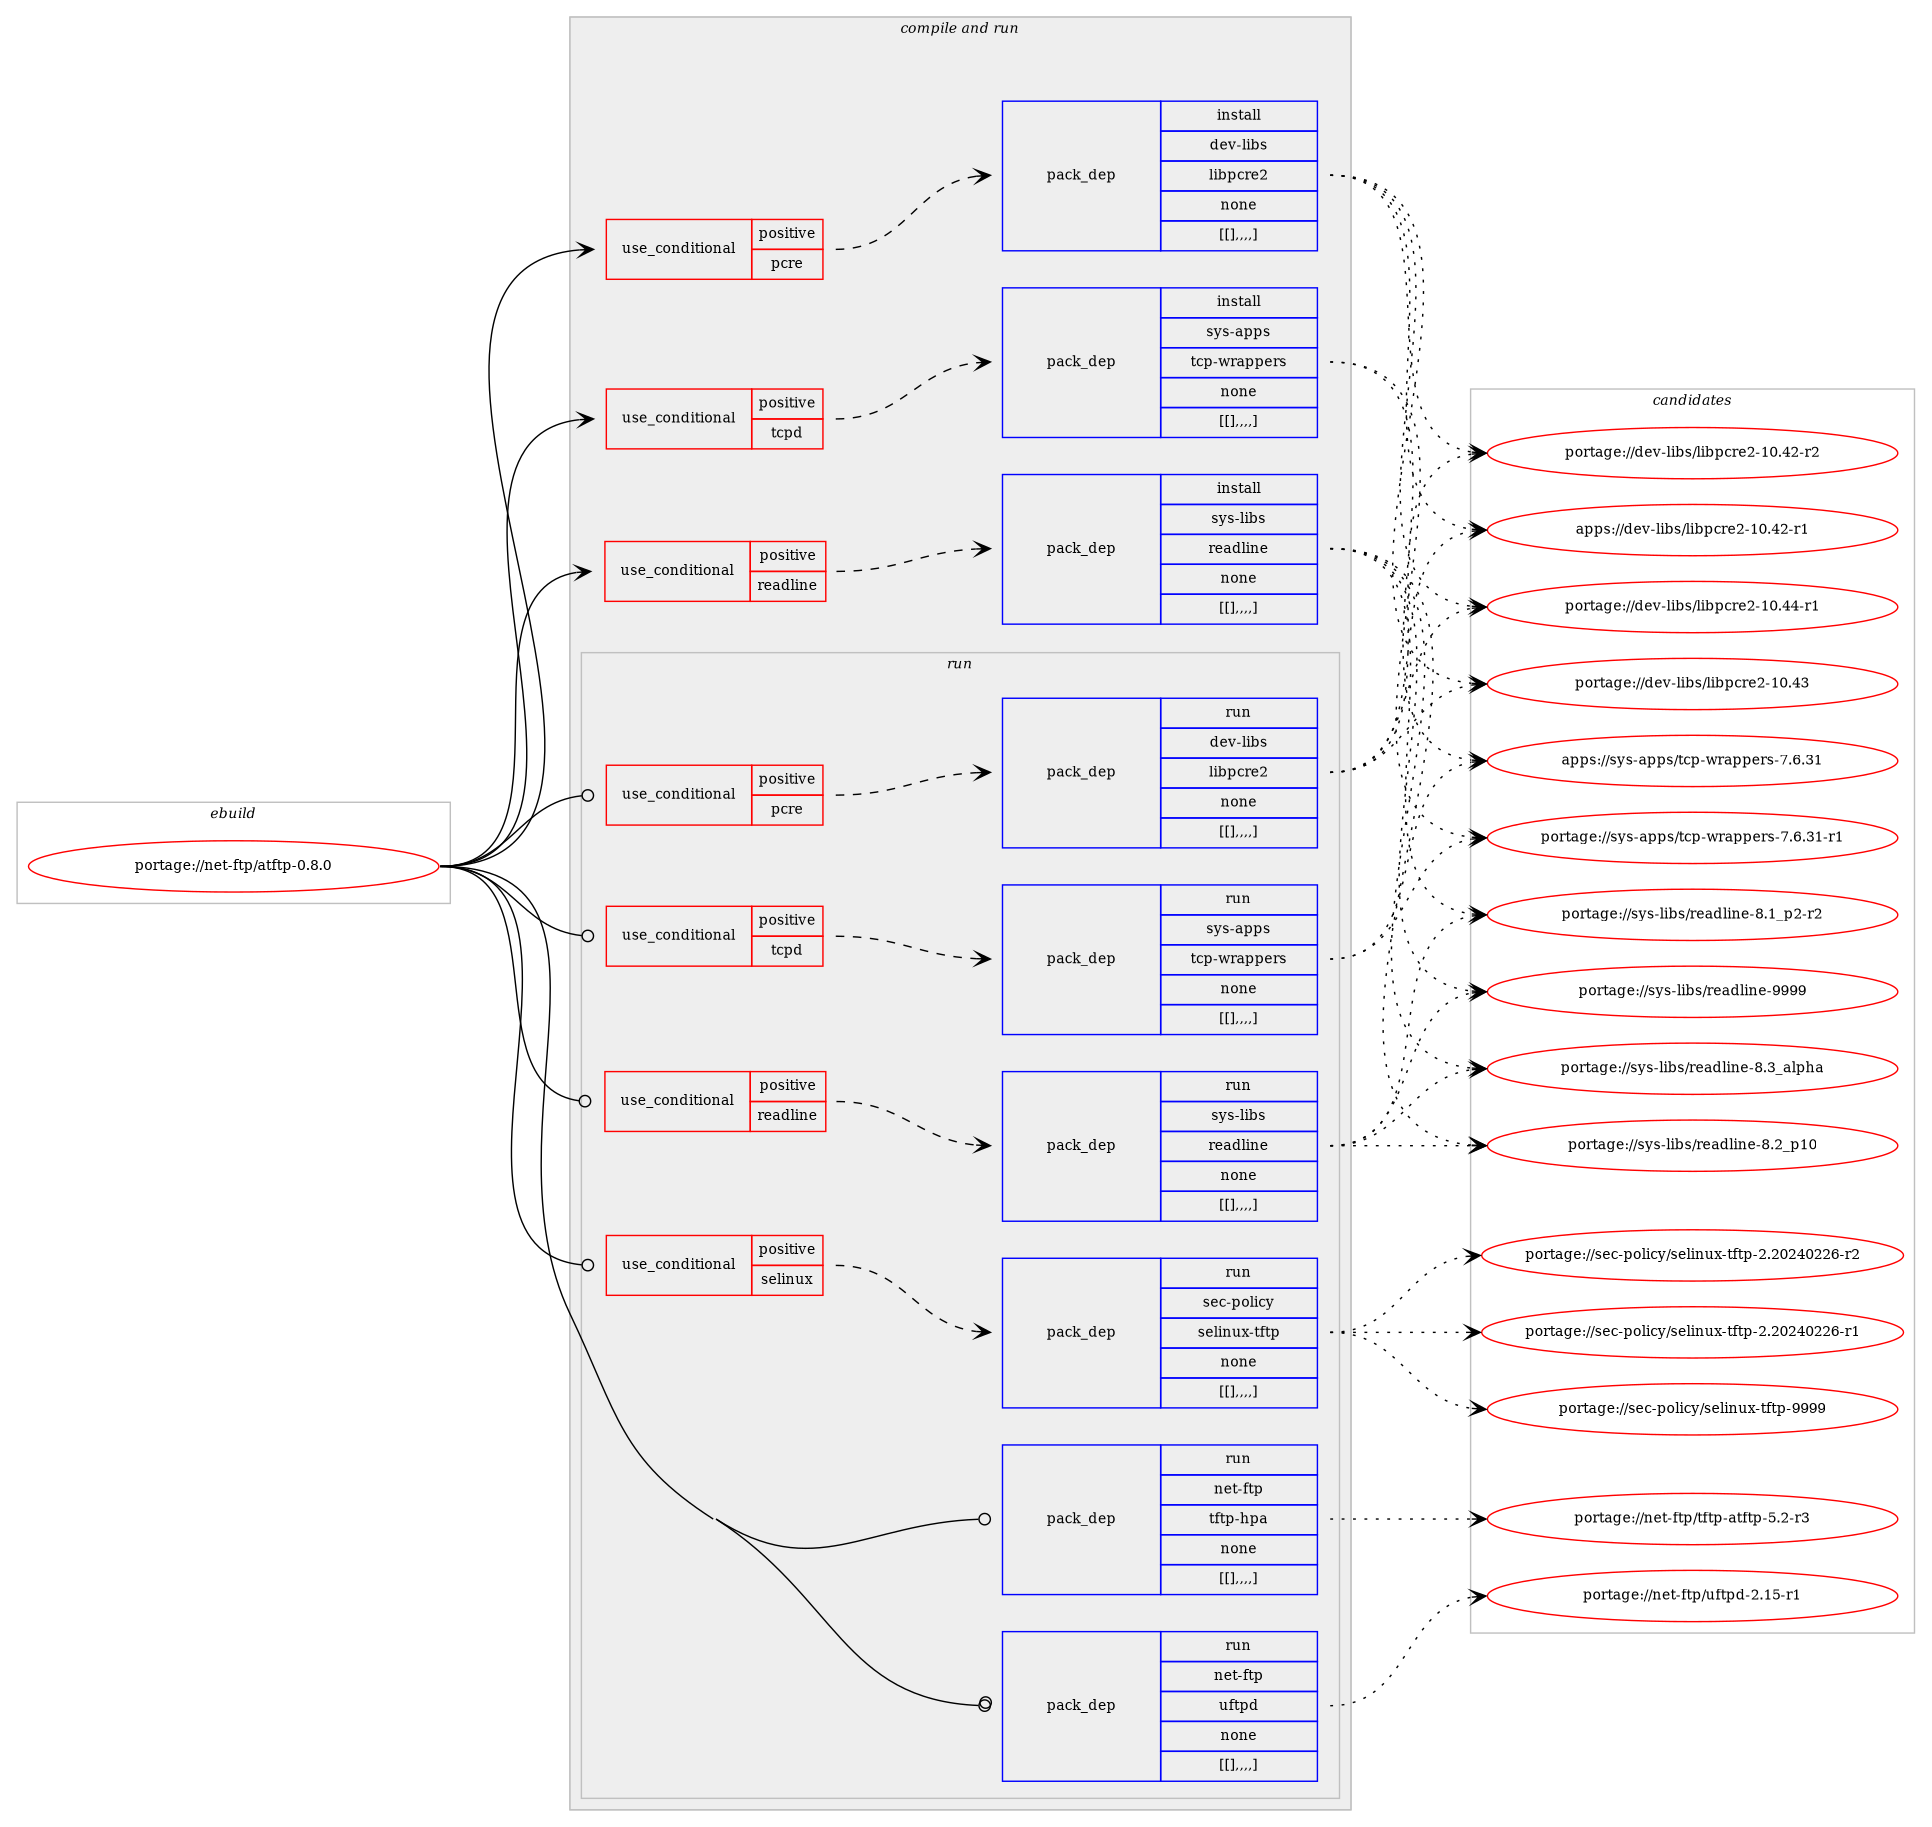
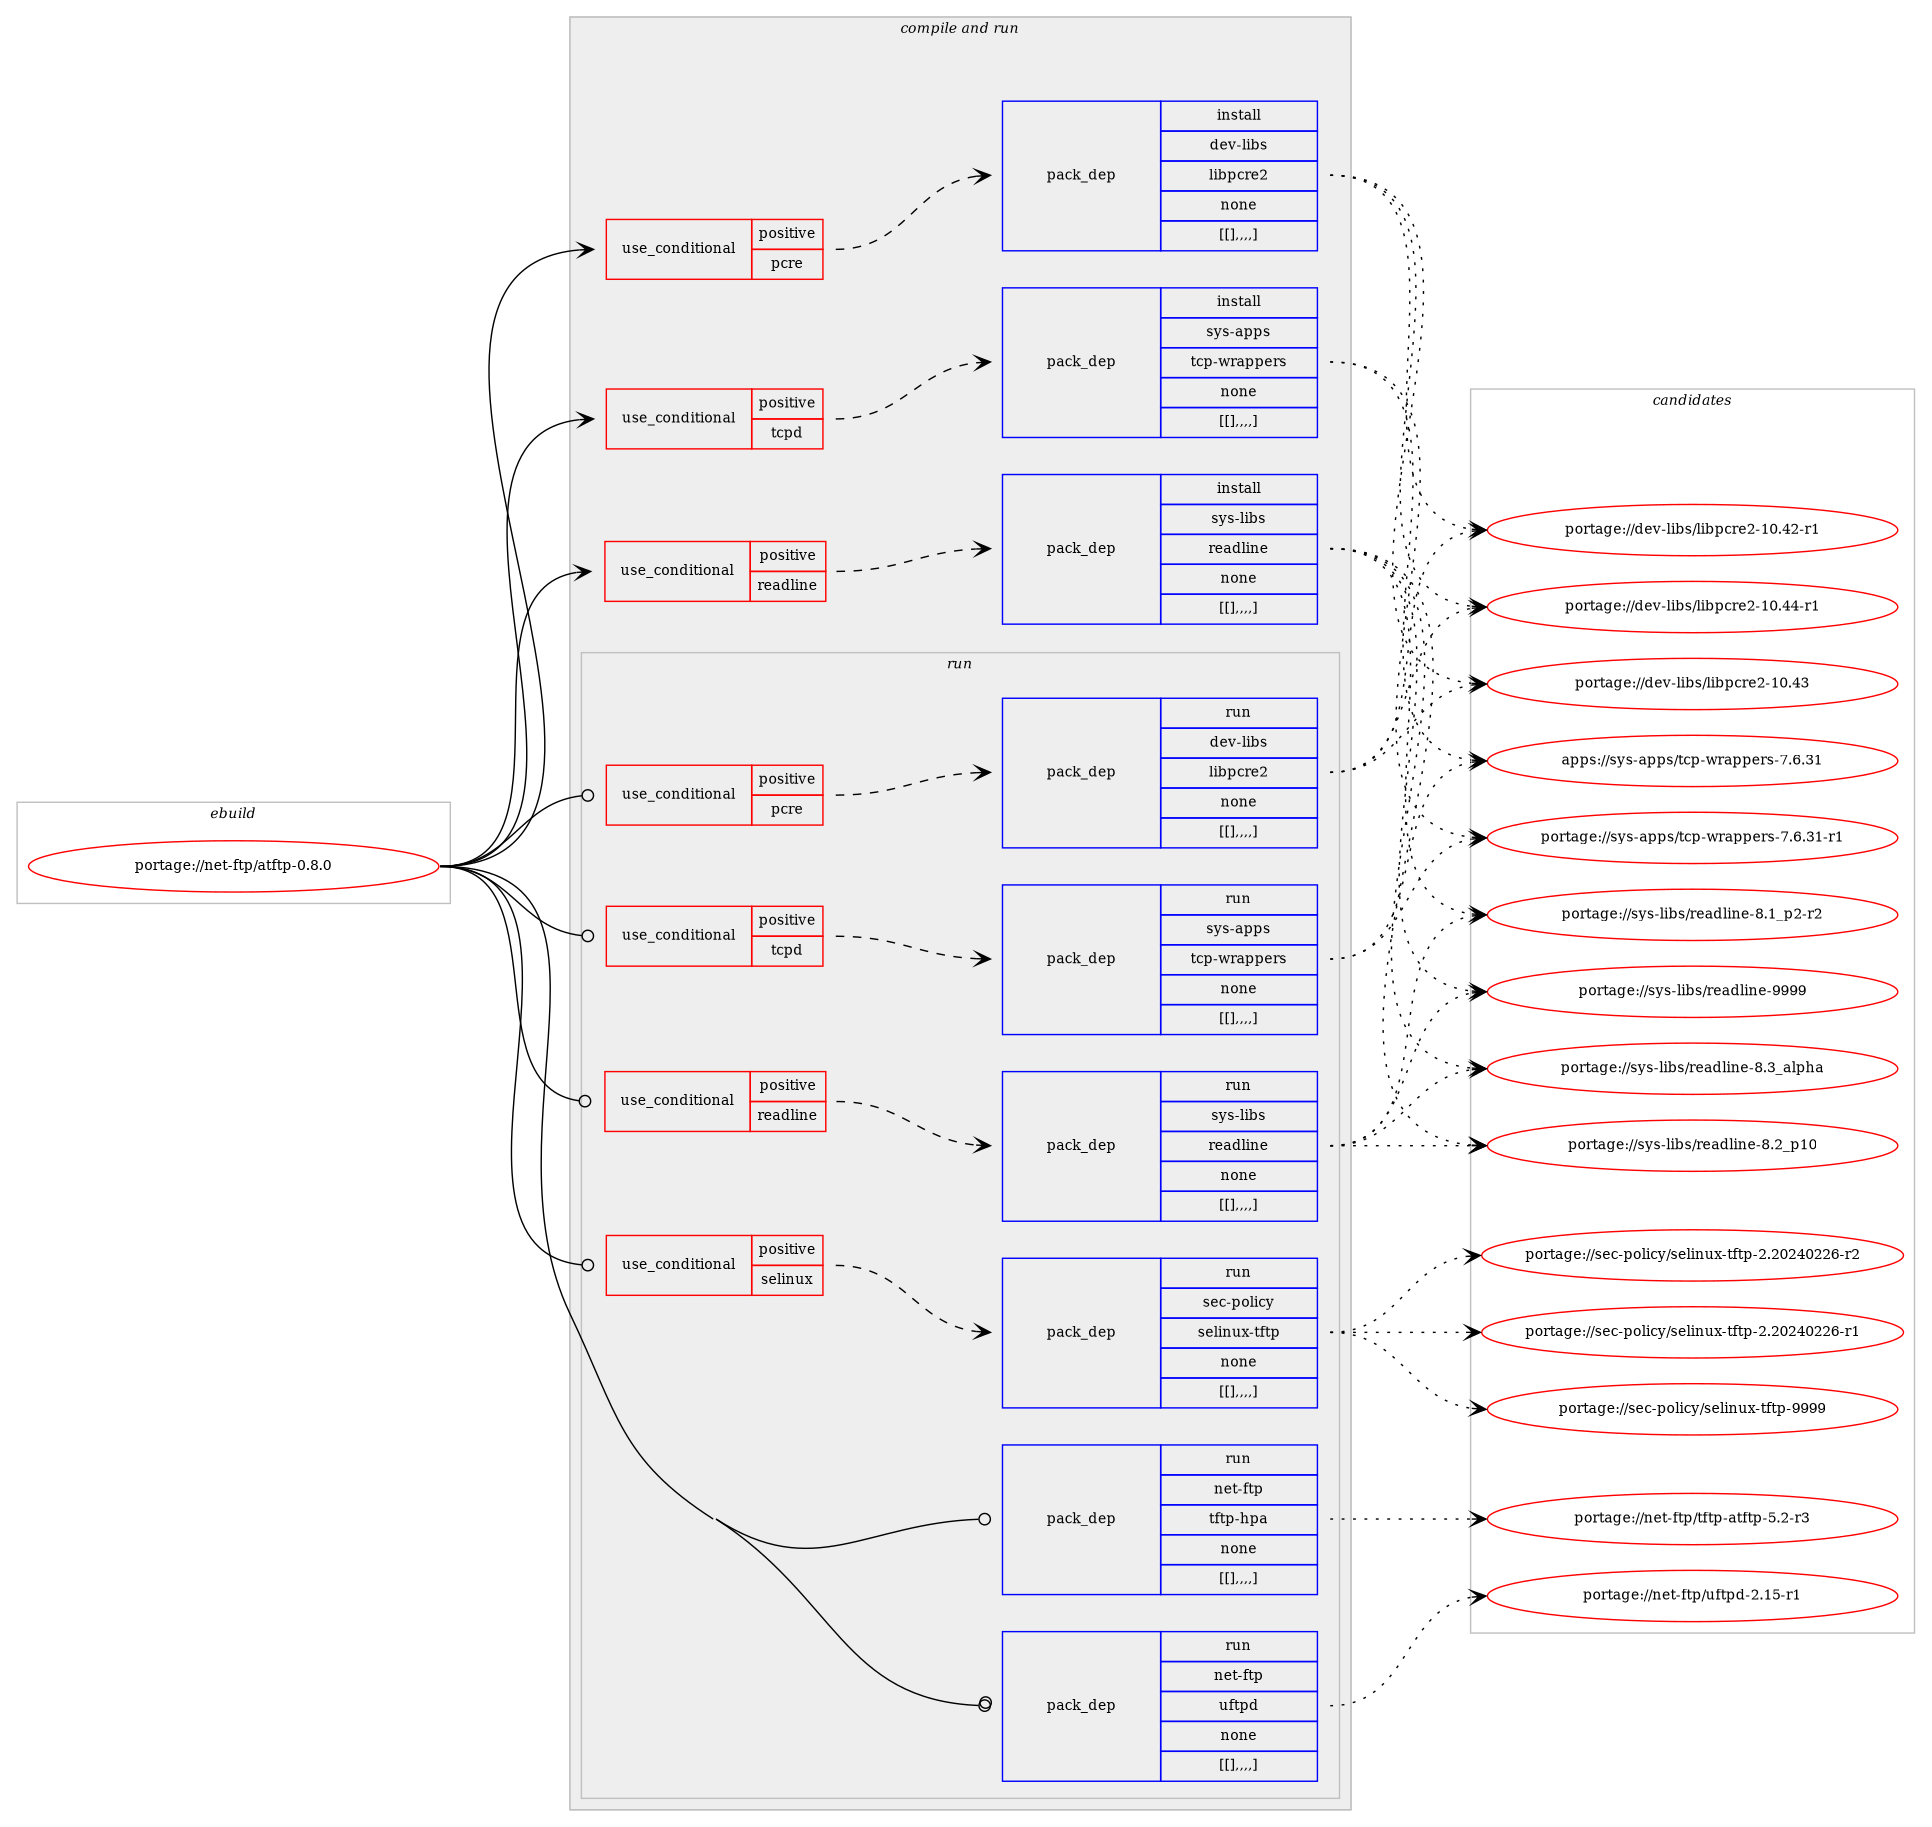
node "portage://dev-libs/libpcre2-10.42-r2": removed
node "apps://dev-libs/libpcre2-10.42-r1": label "apps://dev-libs/libpcre2-10.42-r1" -> "portage://dev-libs/libpcre2-10.42-r1"
